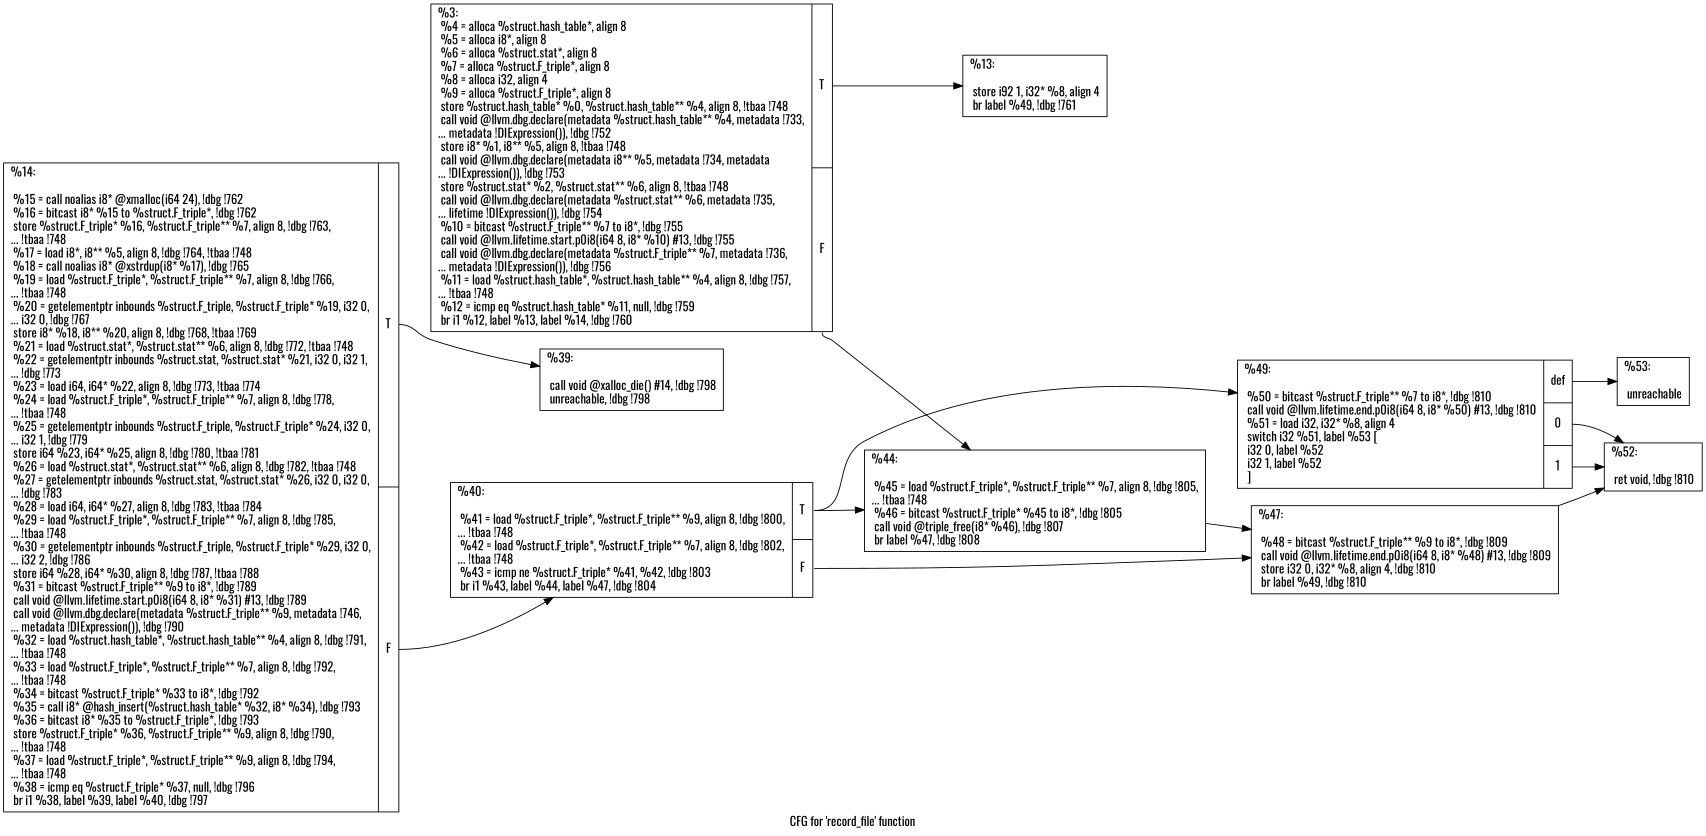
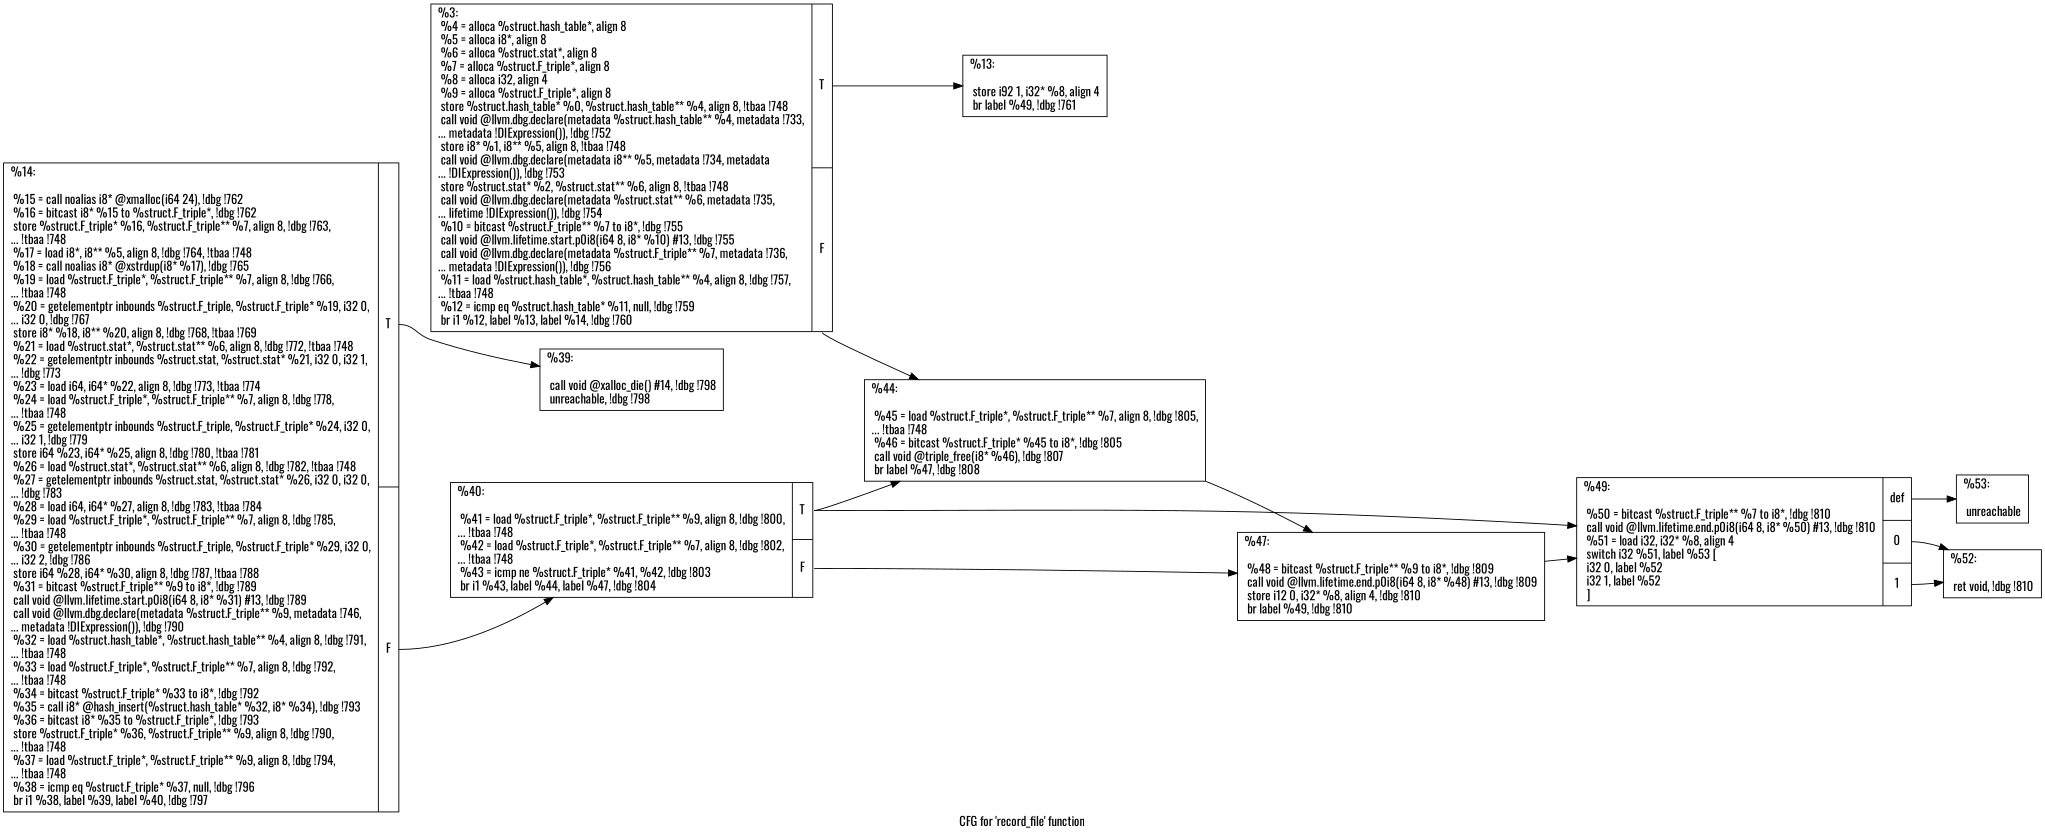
edge "%47:" -> "%52:": now "%47:" -> "%49:"
node "%47:": text "store i32 0, i32* %8, align 4, !dbg !810" -> "store i12 0, i32* %8, align 4, !dbg !810"
